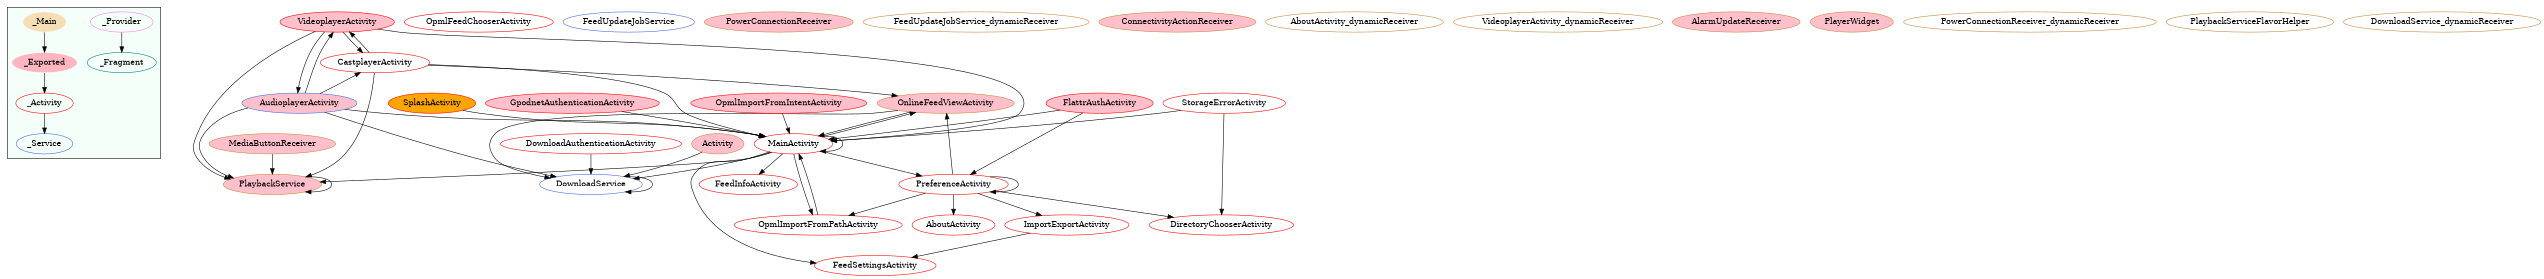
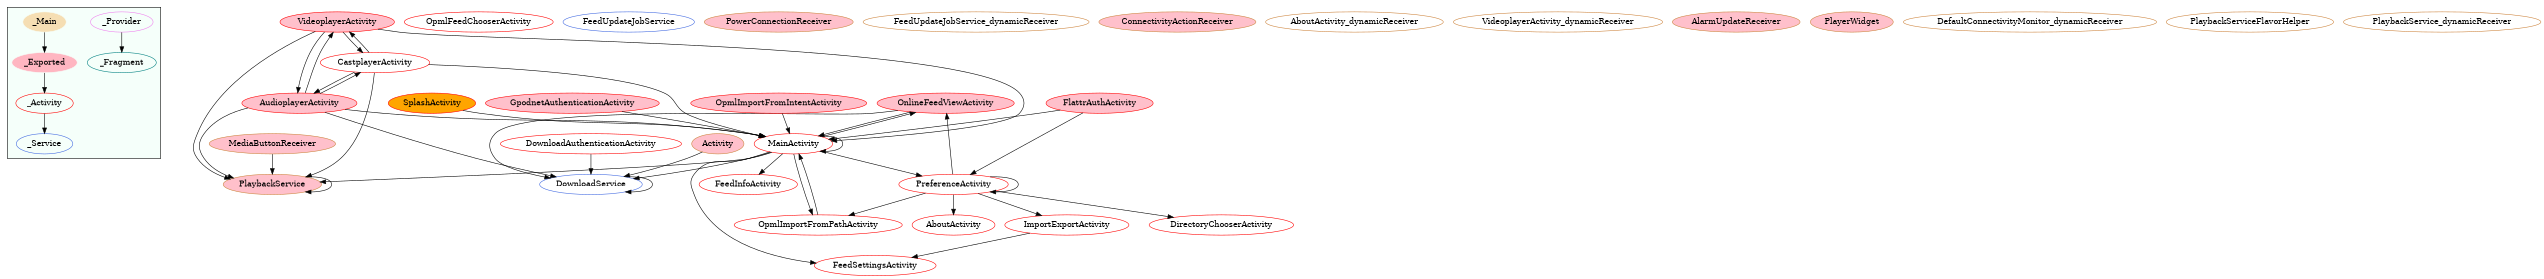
node "PowerConnectionReceiver_dynamicReceiver": label "PowerConnectionReceiver_dynamicReceiver" -> "DefaultConnectivityMonitor_dynamicReceiver"
node "DownloadService_dynamicReceiver": label "DownloadService_dynamicReceiver" -> "PlaybackService_dynamicReceiver"
edge "CastplayerActivity" -> "OnlineFeedViewActivity": now "CastplayerActivity" -> "AudioplayerActivity"
node "AudioplayerActivity": color royalblue -> red
node "OnlineFeedViewActivity": color peru -> red
node "StorageErrorActivity": removed
